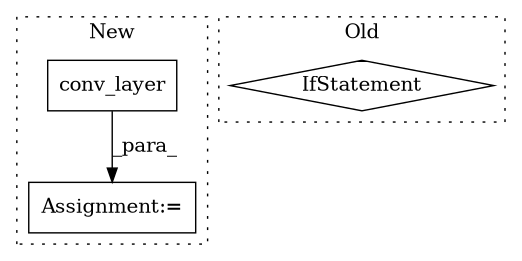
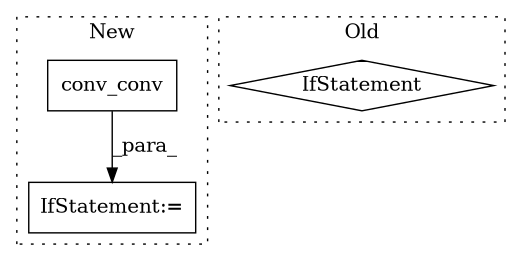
node "conv_layer": label "conv_layer" -> "conv_conv"
node "Assignment:=": label "Assignment:=" -> "IfStatement:="
